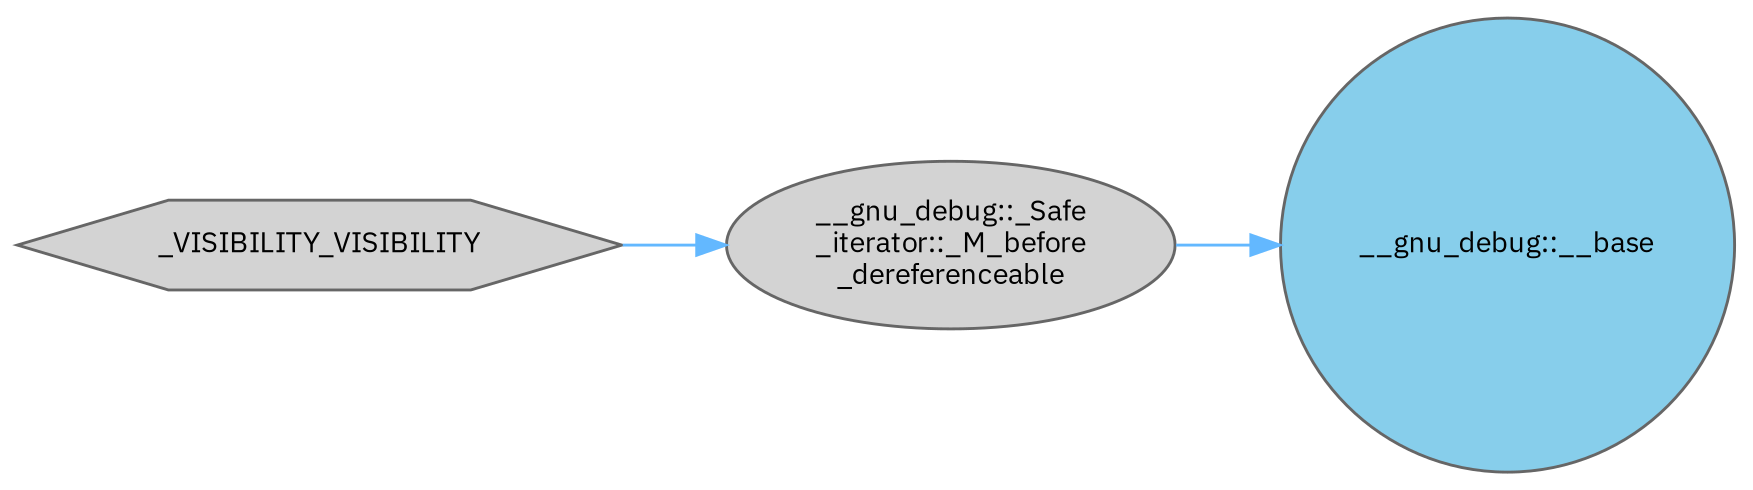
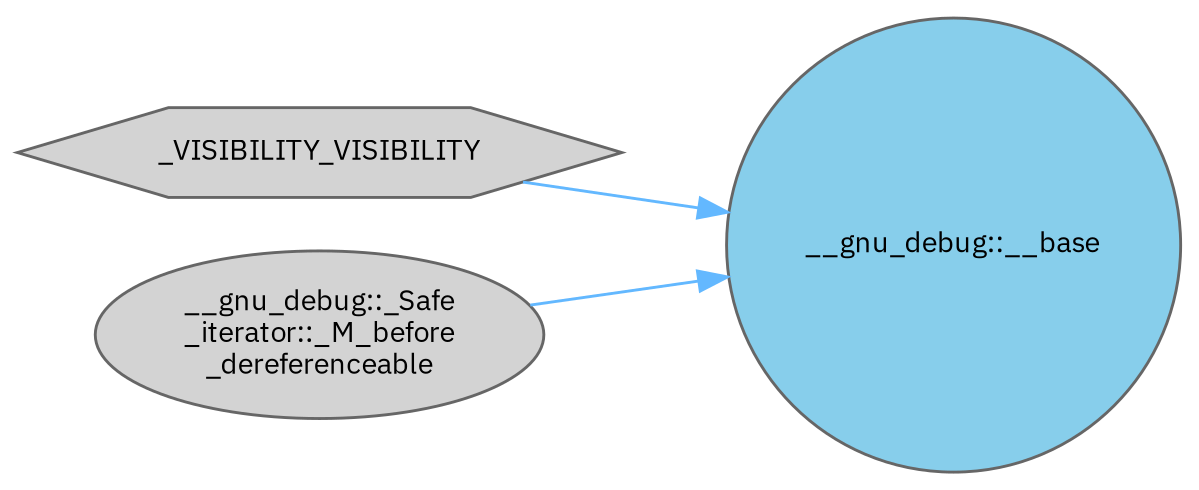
edge "_VISIBILITY_VISIBILITY" -> "__gnu_debug::_Safe _iterator::_M_before _dereferenceable": now "_VISIBILITY_VISIBILITY" -> "__gnu_debug::__base"
